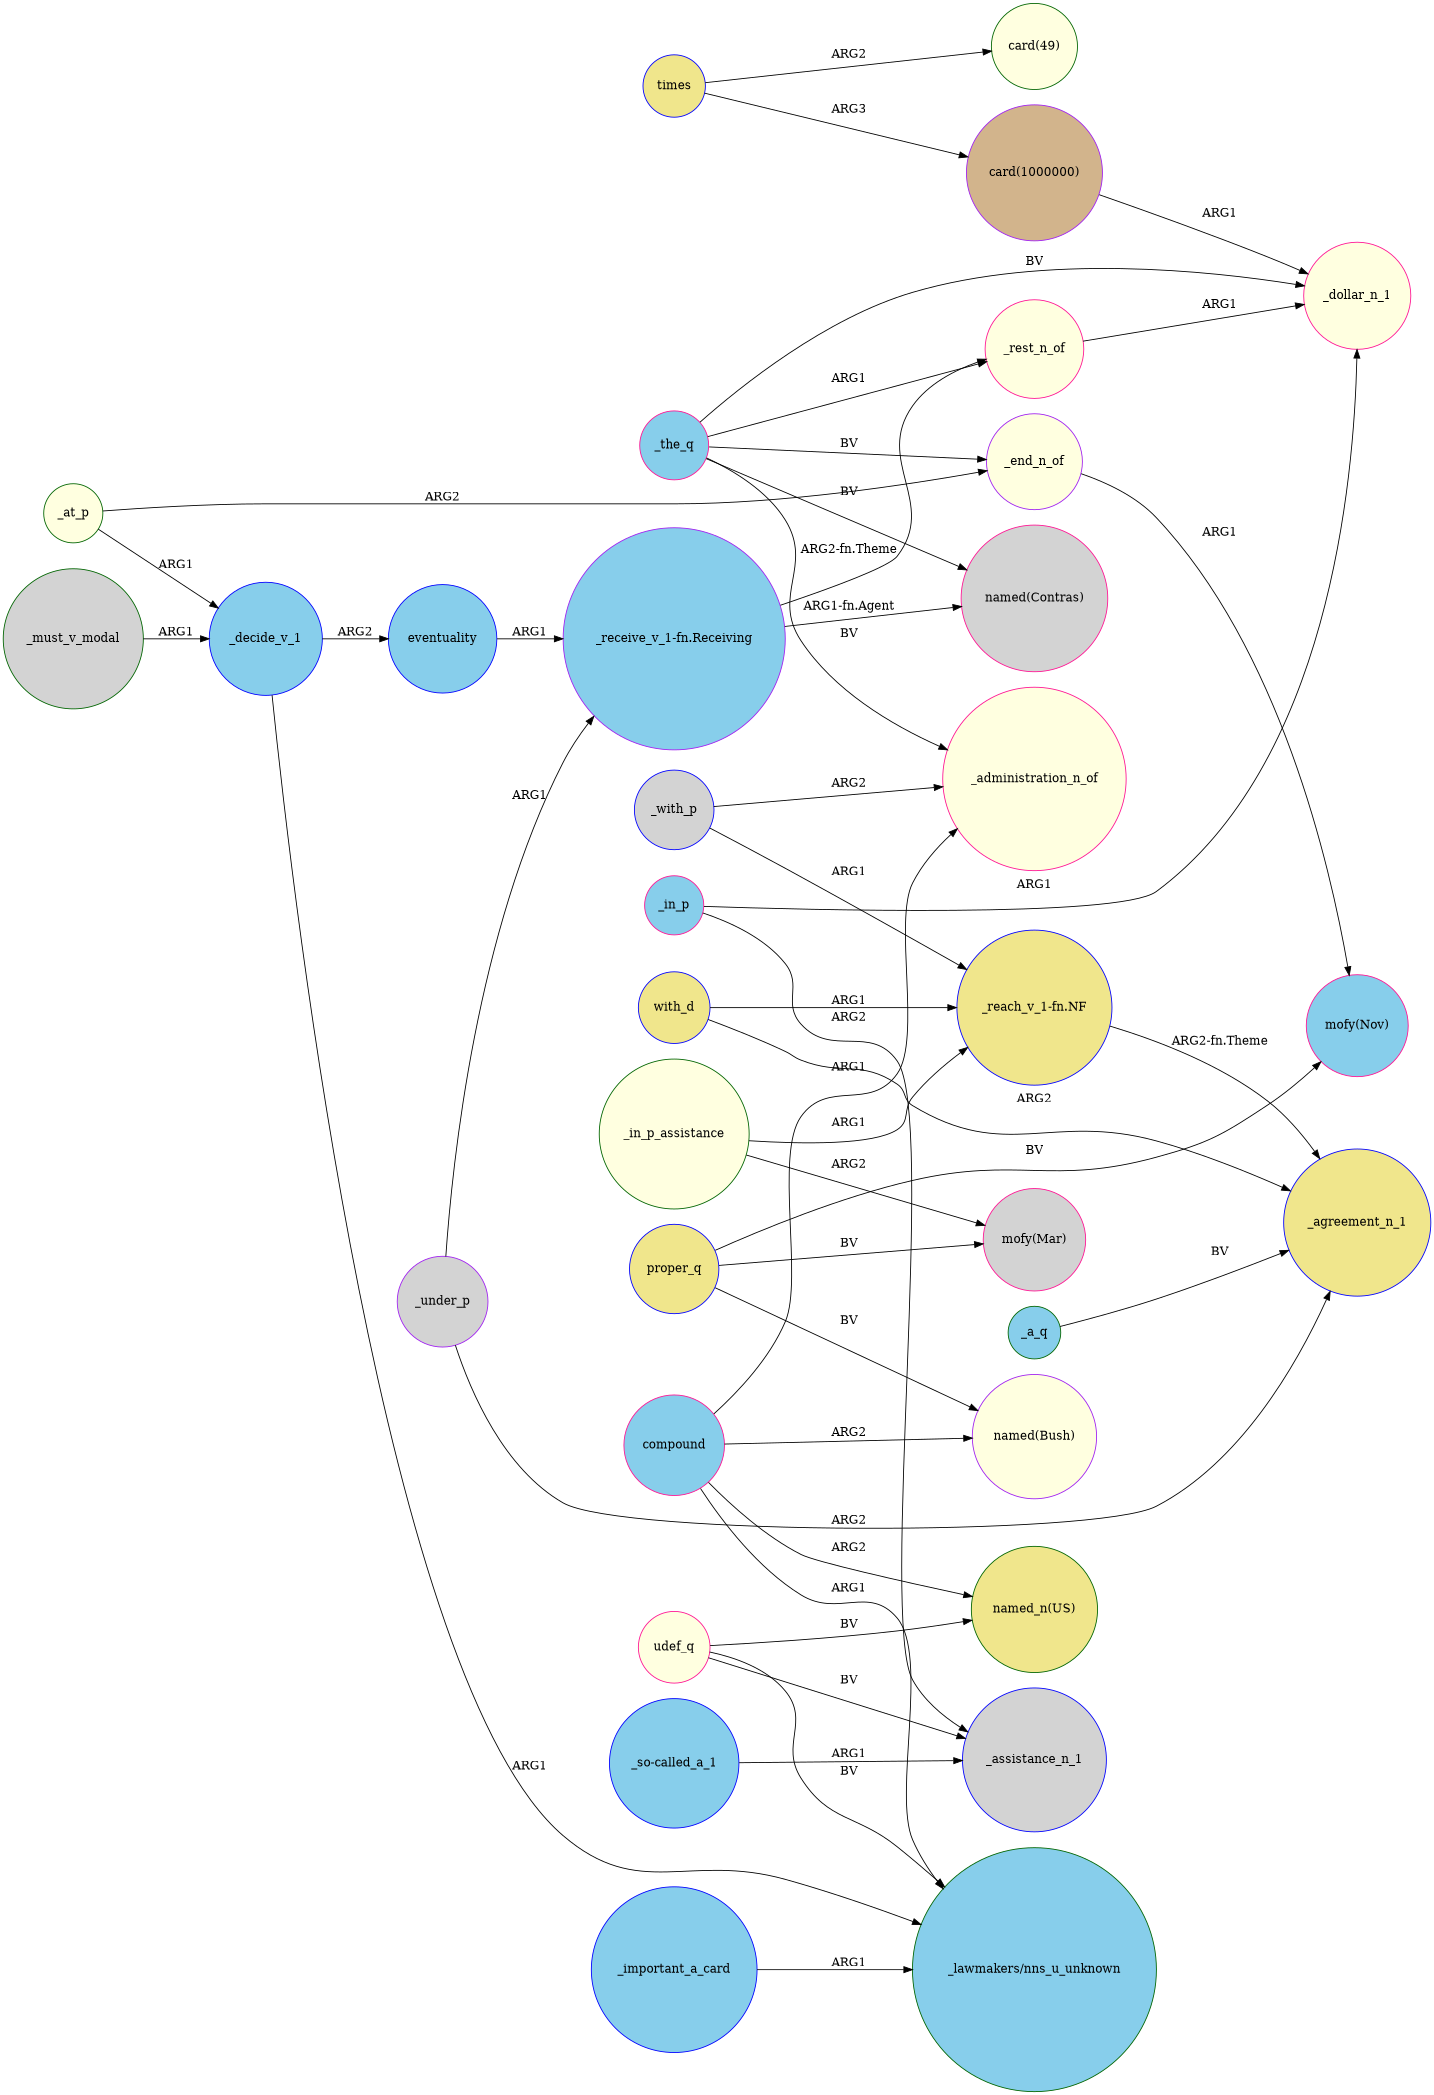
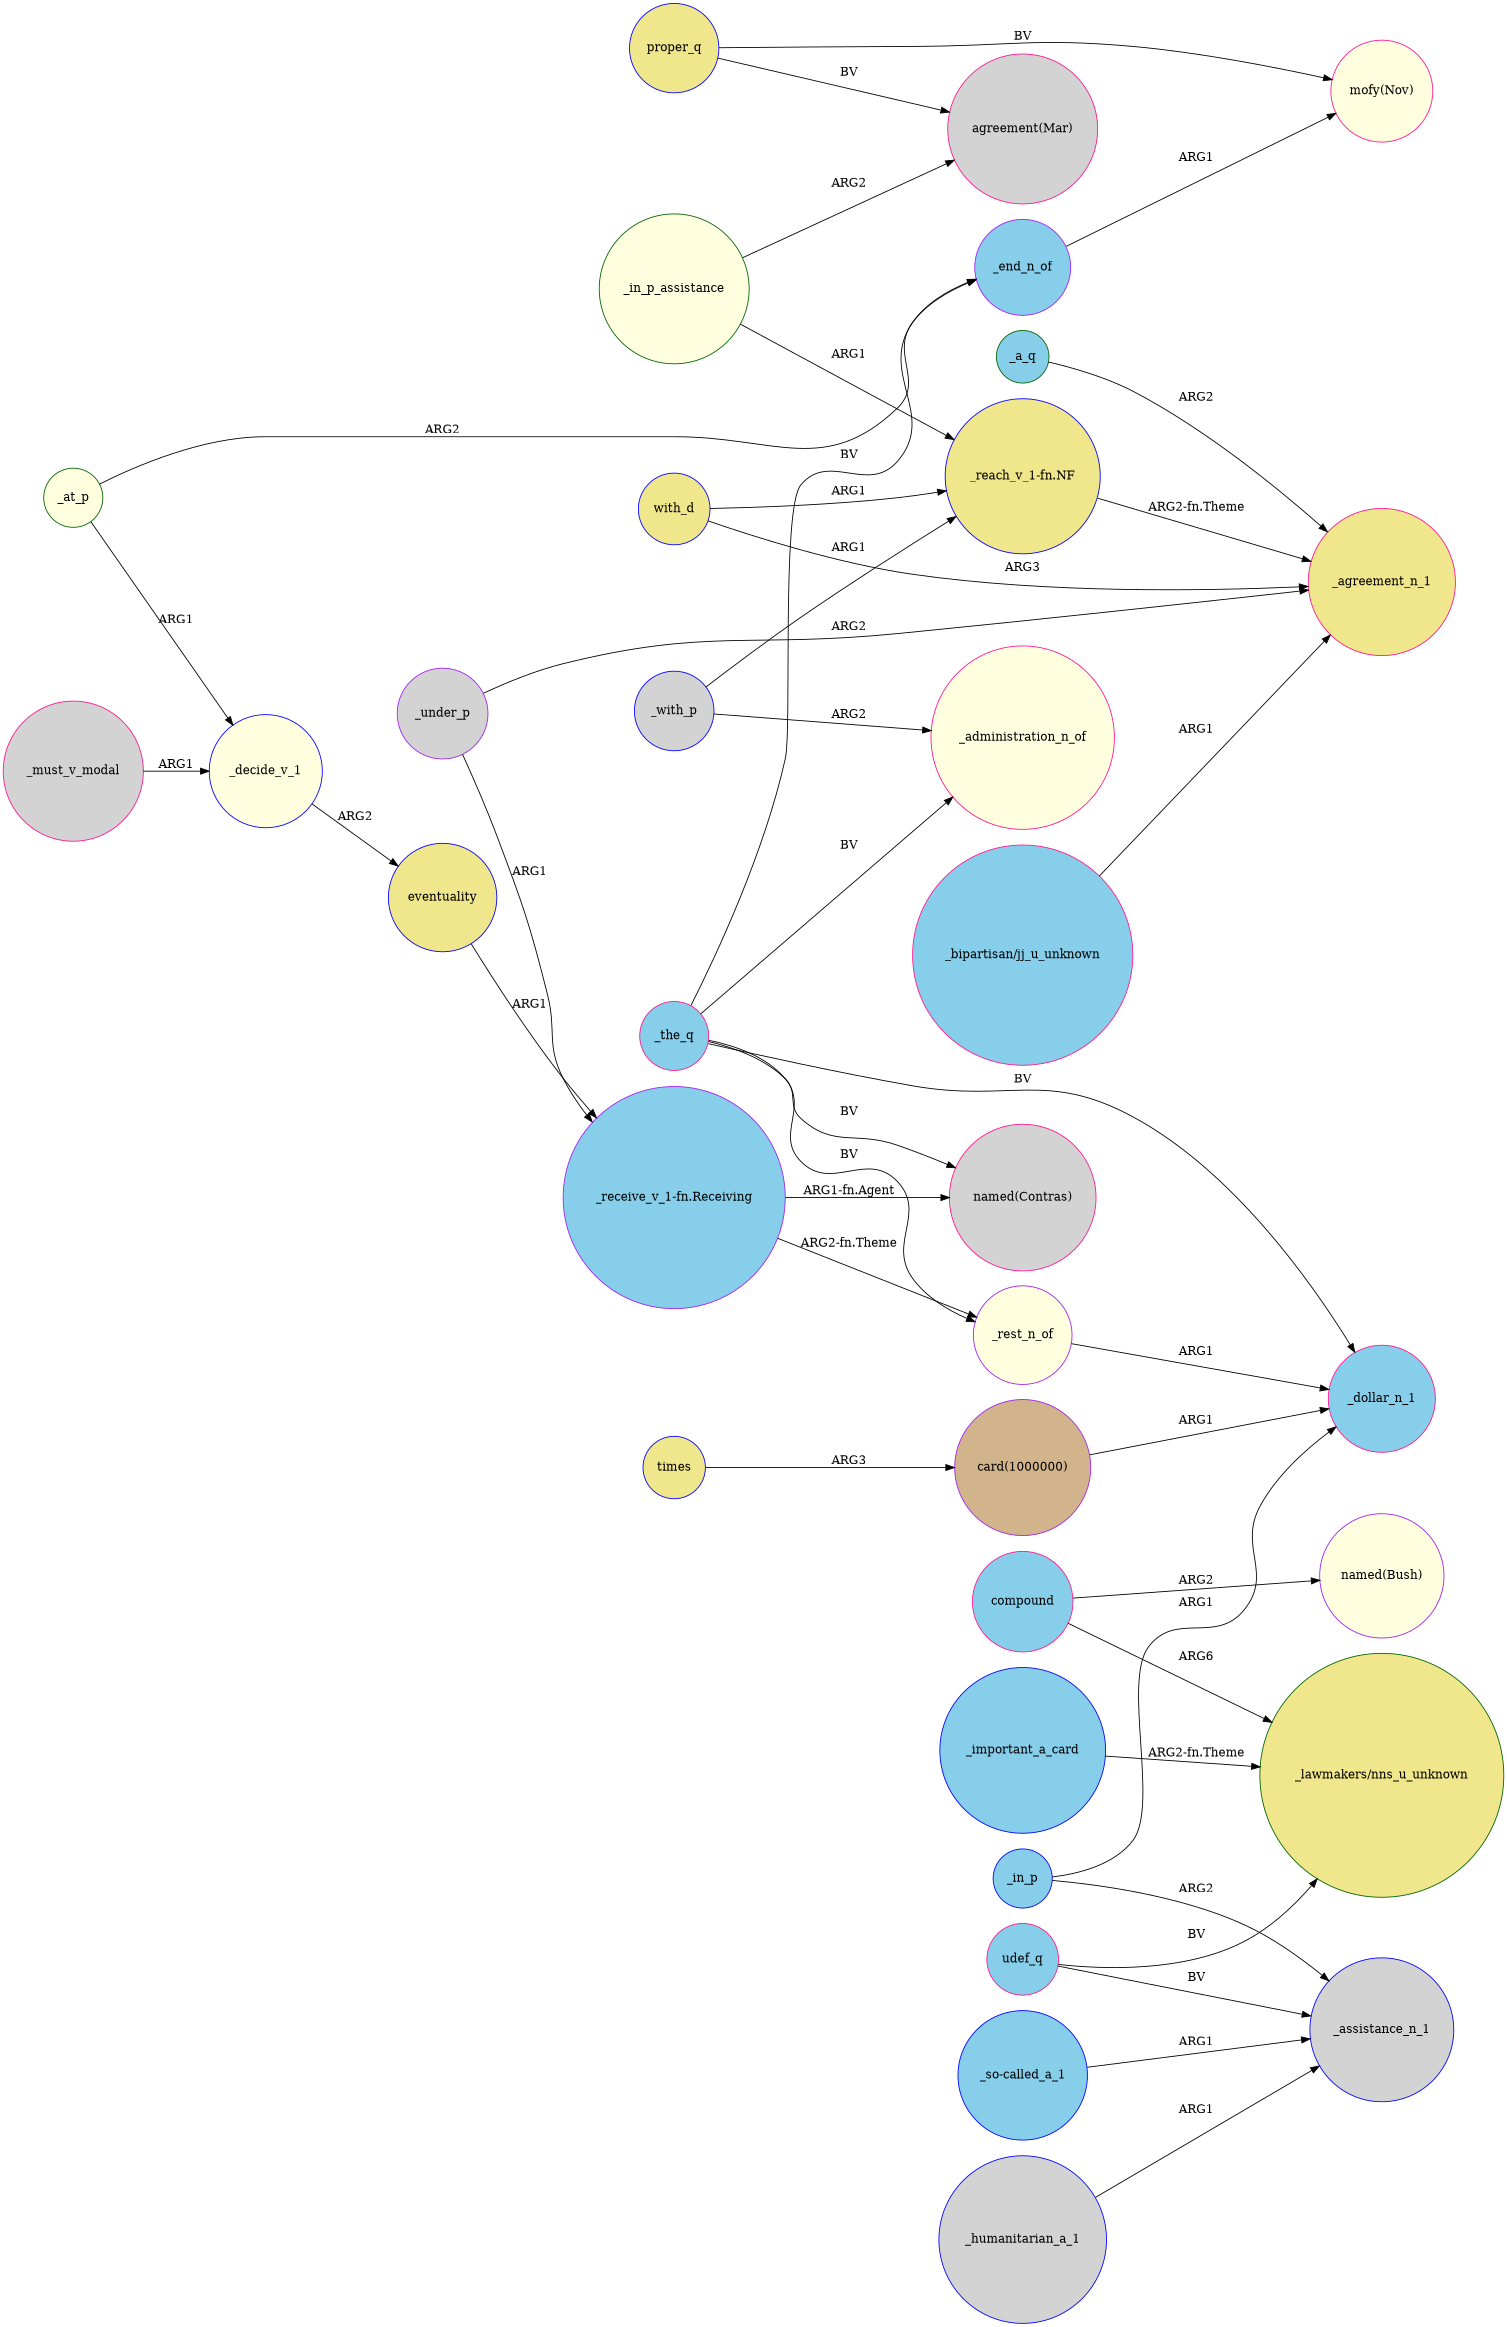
node "card(49)": removed
node "_dollar_n_1": fillcolor lightyellow -> skyblue
node "_rest_n_of": color deeppink -> purple
edge "_the_q" -> "_rest_n_of": label "ARG1" -> "BV"
node "_end_n_of": fillcolor lightyellow -> skyblue
node "_must_v_modal": color darkgreen -> deeppink
node "_decide_v_1": fillcolor skyblue -> lightyellow
node "eventuality": fillcolor skyblue -> khaki
node "_in_p": color deeppink -> blue
node "_bipartisan/jj_u_unknown": added
node "mofy(Nov)": fillcolor skyblue -> lightyellow
edge "with_d" -> "_agreement_n_1": label "ARG2" -> "ARG3"
edge "compound" -> "_administration_n_of": removed, label "ARG1"
node "_agreement_n_1": color blue -> deeppink
node "mofy(Mar)": label "mofy(Mar)" -> "agreement(Mar)"
edge "_a_q" -> "_agreement_n_1": label "BV" -> "ARG2"
edge "proper_q" -> "named(Bush)": removed, label "BV"
edge "_decide_v_1" -> "_lawmakers/nns_u_unknown": removed, label "ARG1"
edge "compound" -> "_lawmakers/nns_u_unknown": label "ARG1" -> "ARG6"
node "named_n(US)": removed
node "udef_q": fillcolor lightyellow -> skyblue
edge "_important_a_card" -> "_lawmakers/nns_u_unknown": label "ARG1" -> "ARG2-fn.Theme"
node "_lawmakers/nns_u_unknown": fillcolor skyblue -> khaki
node "_humanitarian_a_1": added
